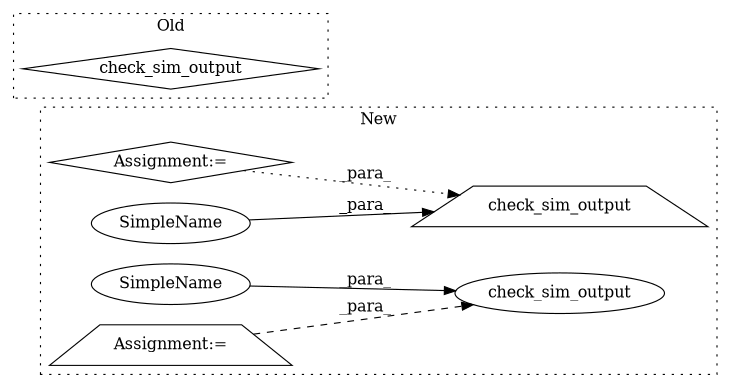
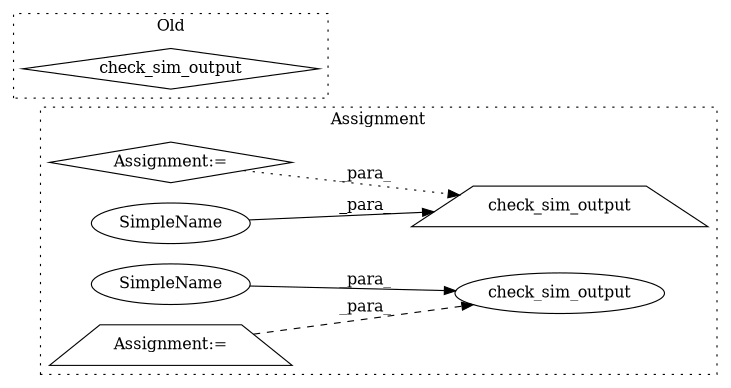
cluster "New": label "New" -> "Assignment"
